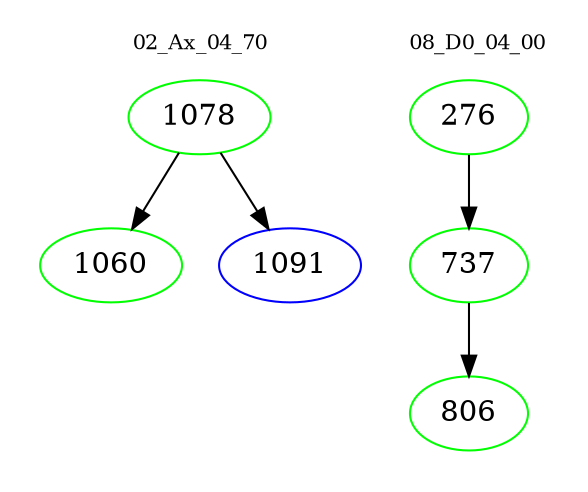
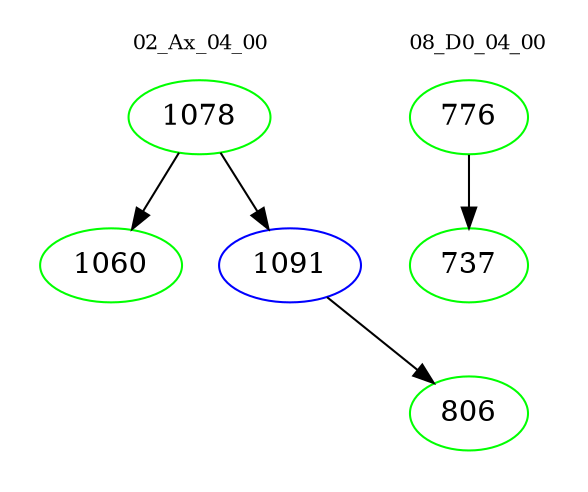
cluster "02_Ax_04_70": label "02_Ax_04_70" -> "02_Ax_04_00"
node "276": label "276" -> "776"
edge "737" -> "806": now "1091" -> "806"
